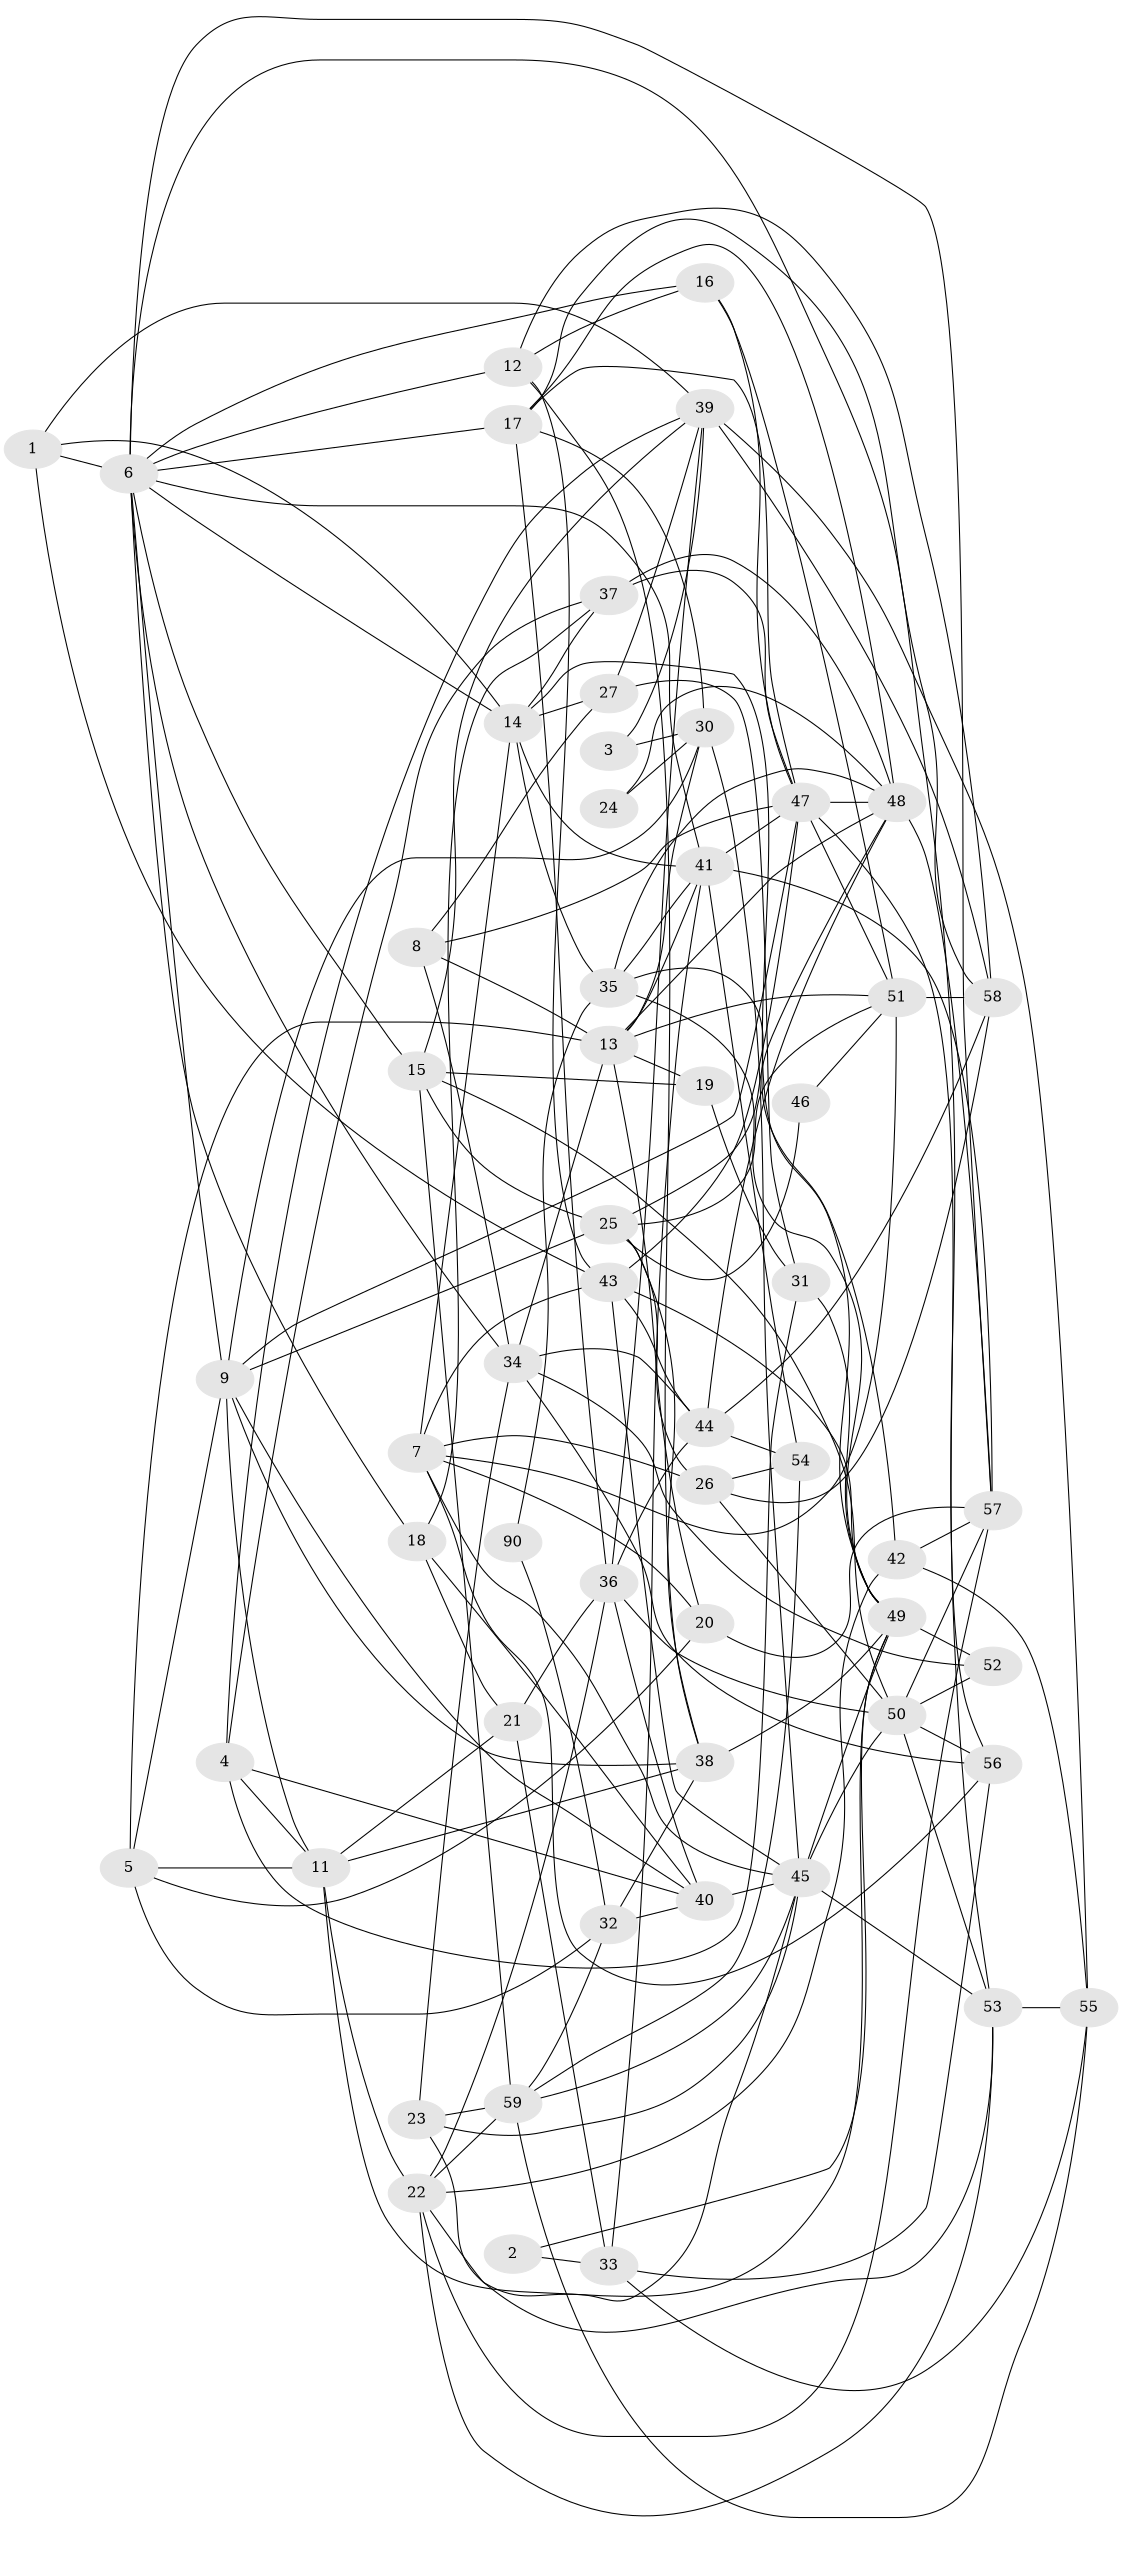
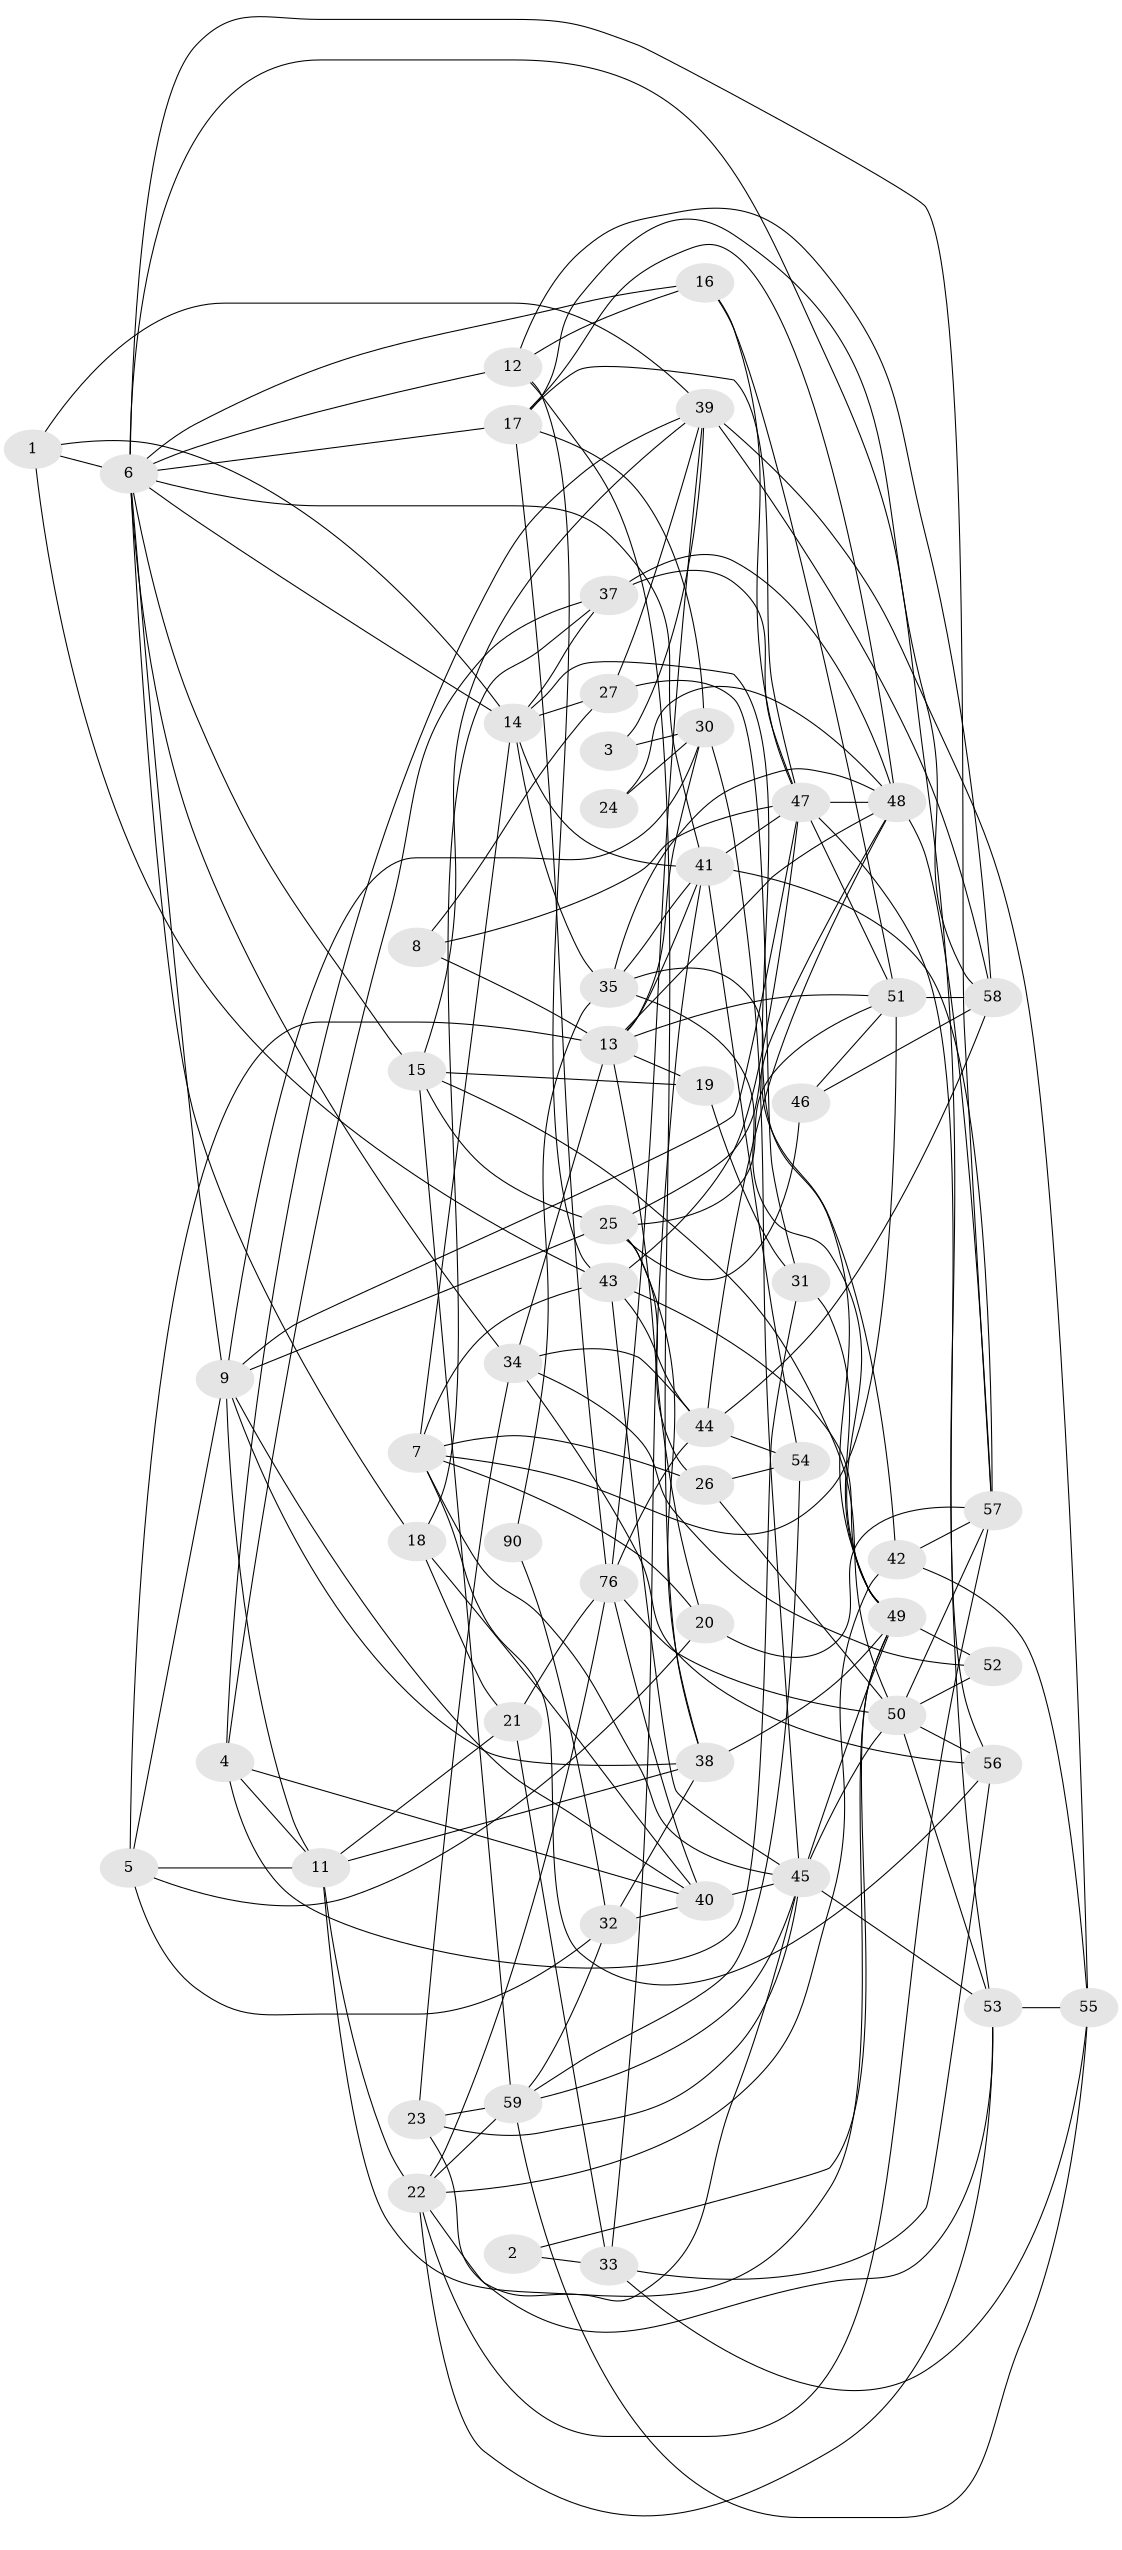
edge "8" -- "34": removed
edge "58" -- "26": now "58" -- "46"
node "36": label "36" -> "76"
